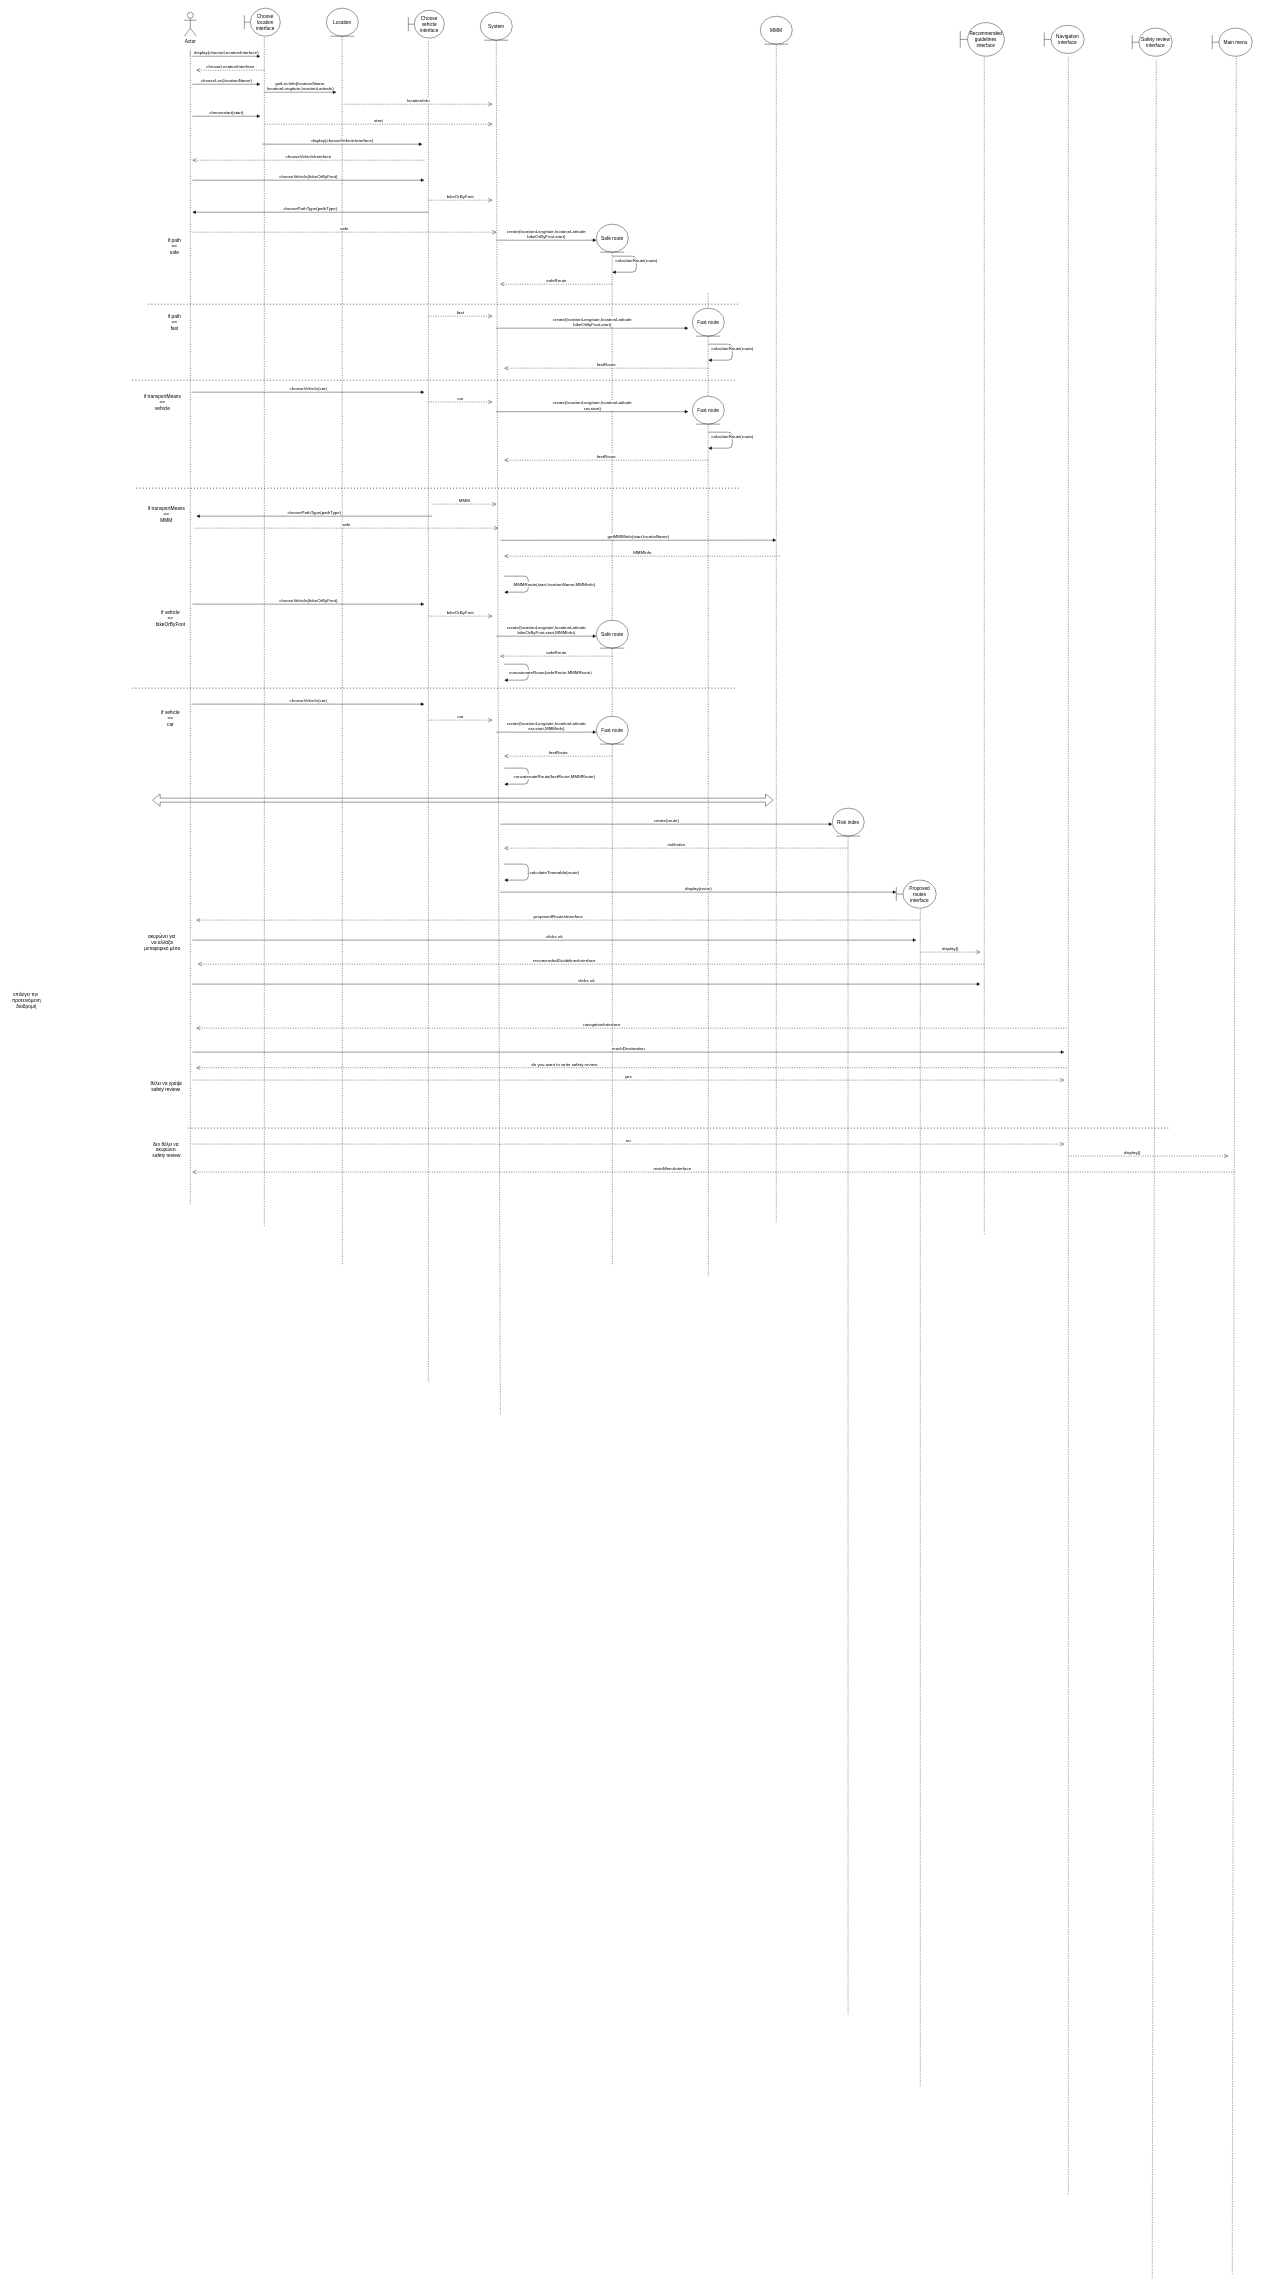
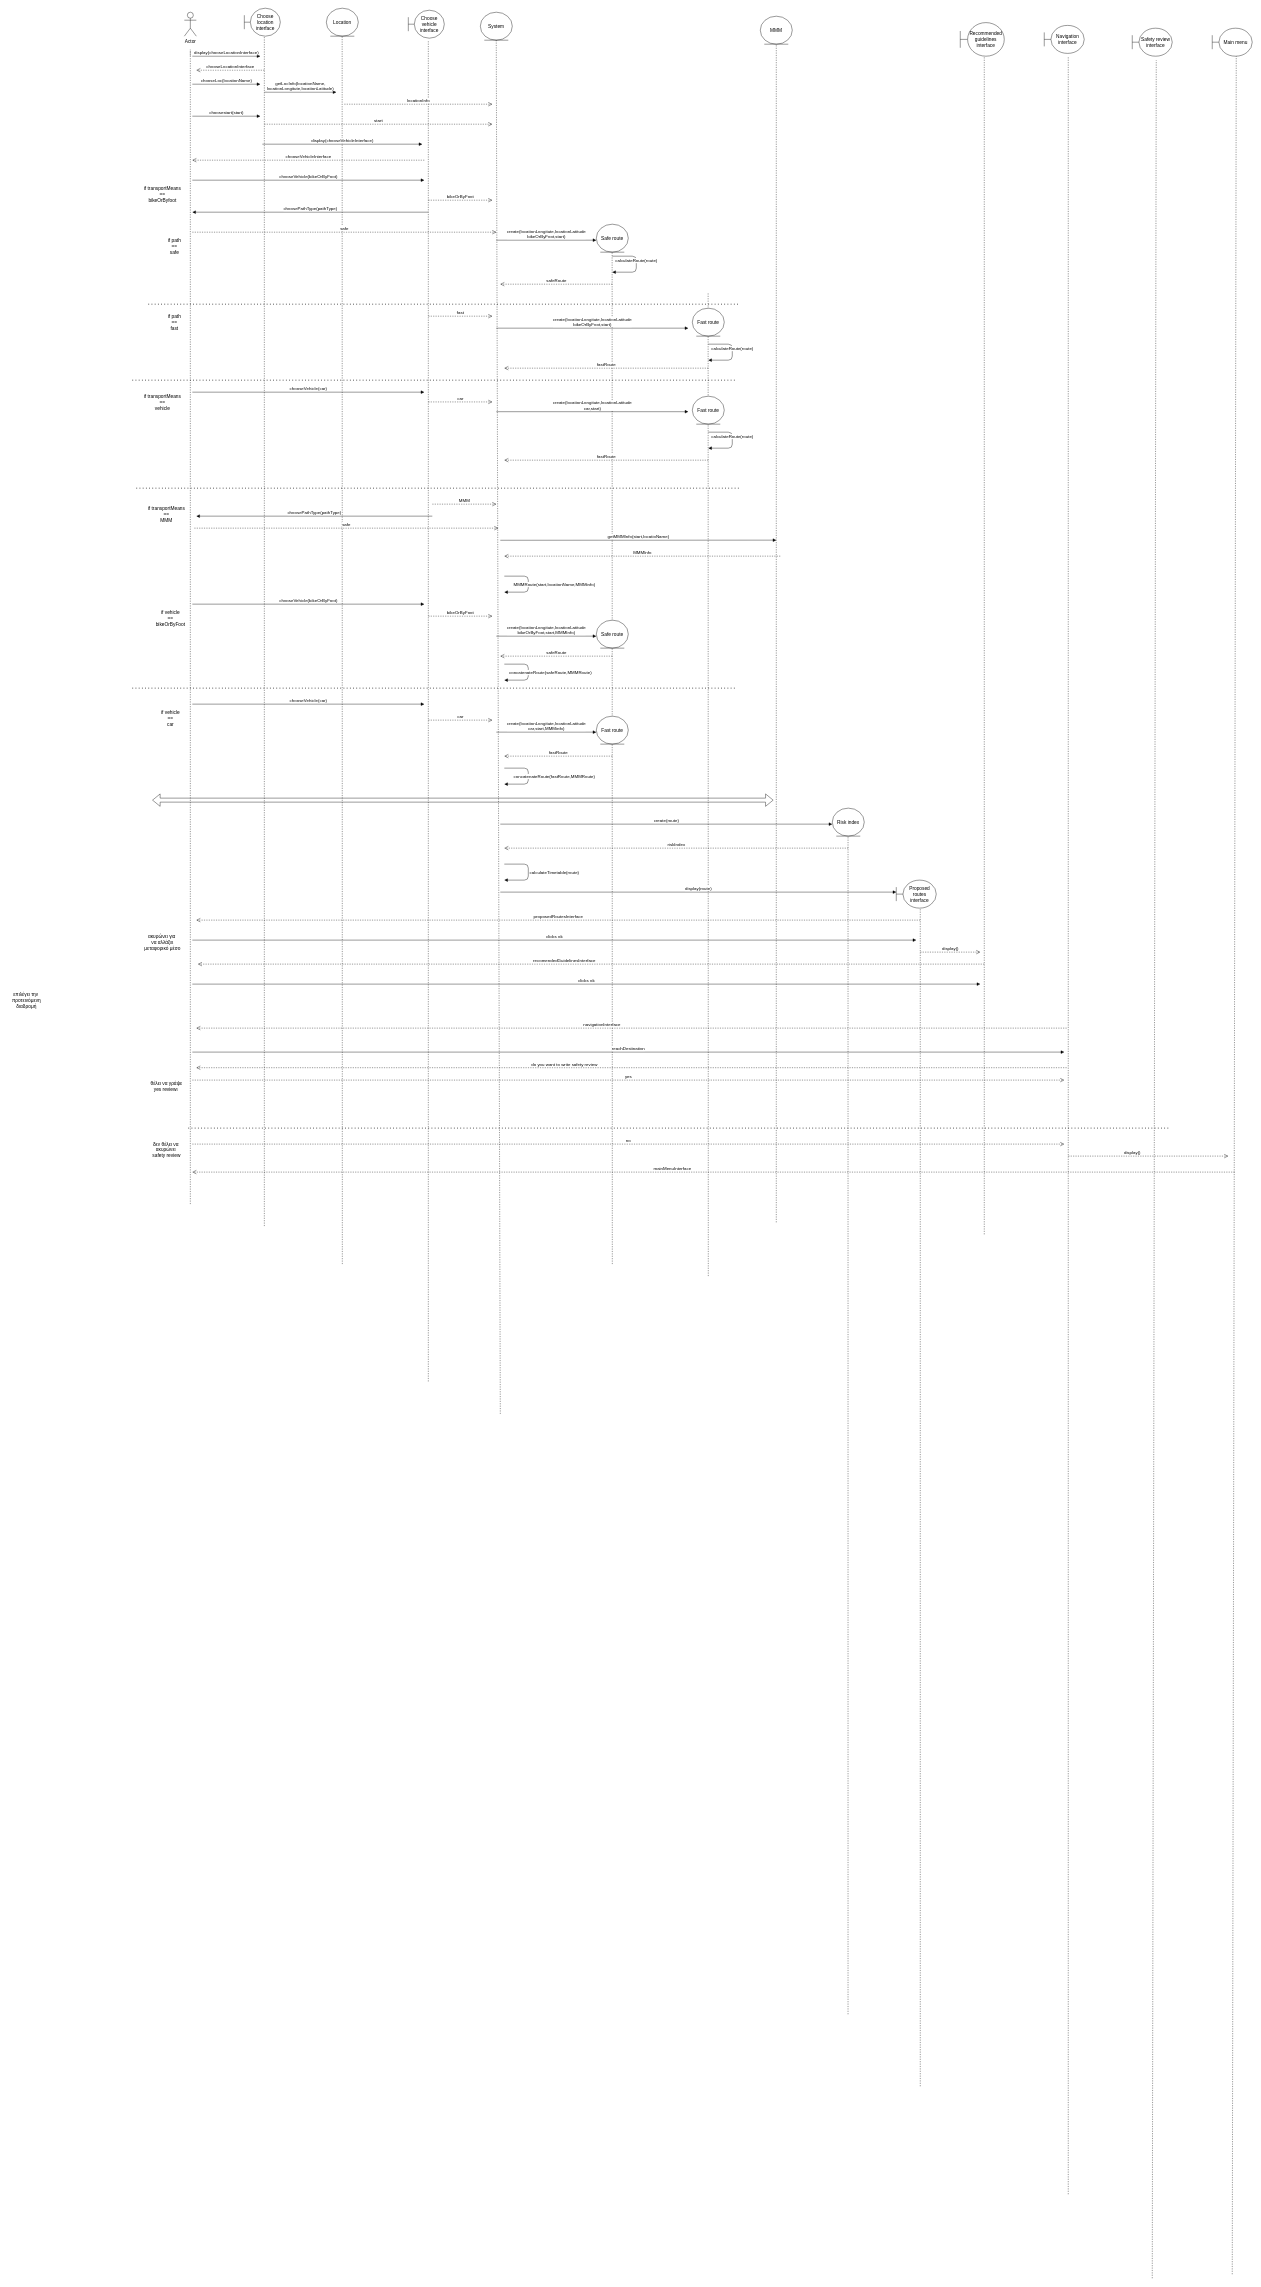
node "if transportMeans == bikeOrByfoot": added
node "θέλει να γράψε safety reviewι": label "θέλει να γράψε safety reviewι" -> "θέλει να γράψε yes reviewι"
